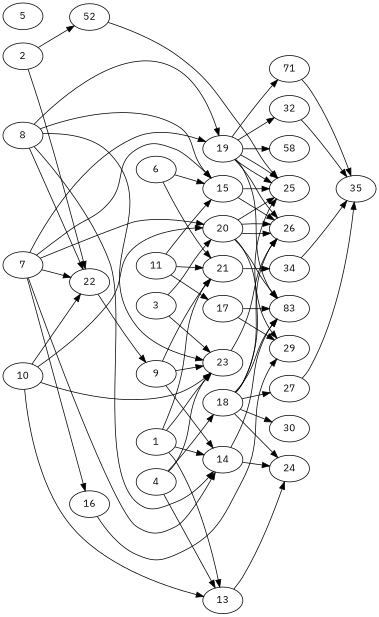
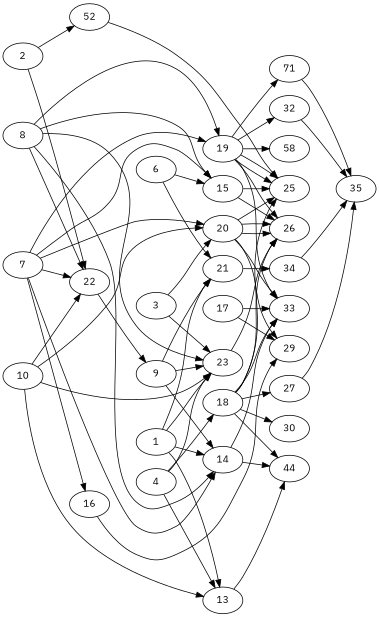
node "5": removed
node "11": removed
node "83": label "83" -> "33"
node "24": label "24" -> "44"
